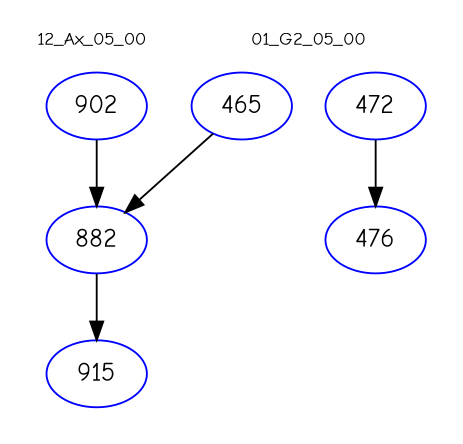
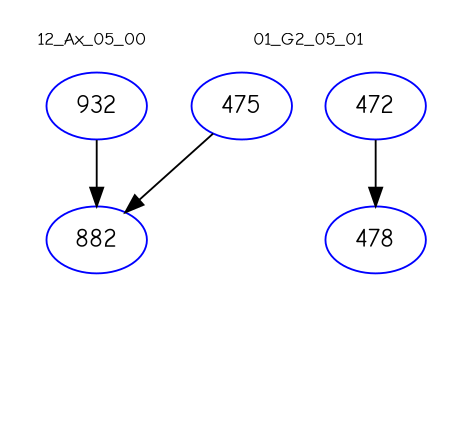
cluster "01_G2_05_00": label "01_G2_05_00" -> "01_G2_05_01"
node "902": label "902" -> "932"
node "465": label "465" -> "475"
node "476": label "476" -> "478"
node "915": removed
